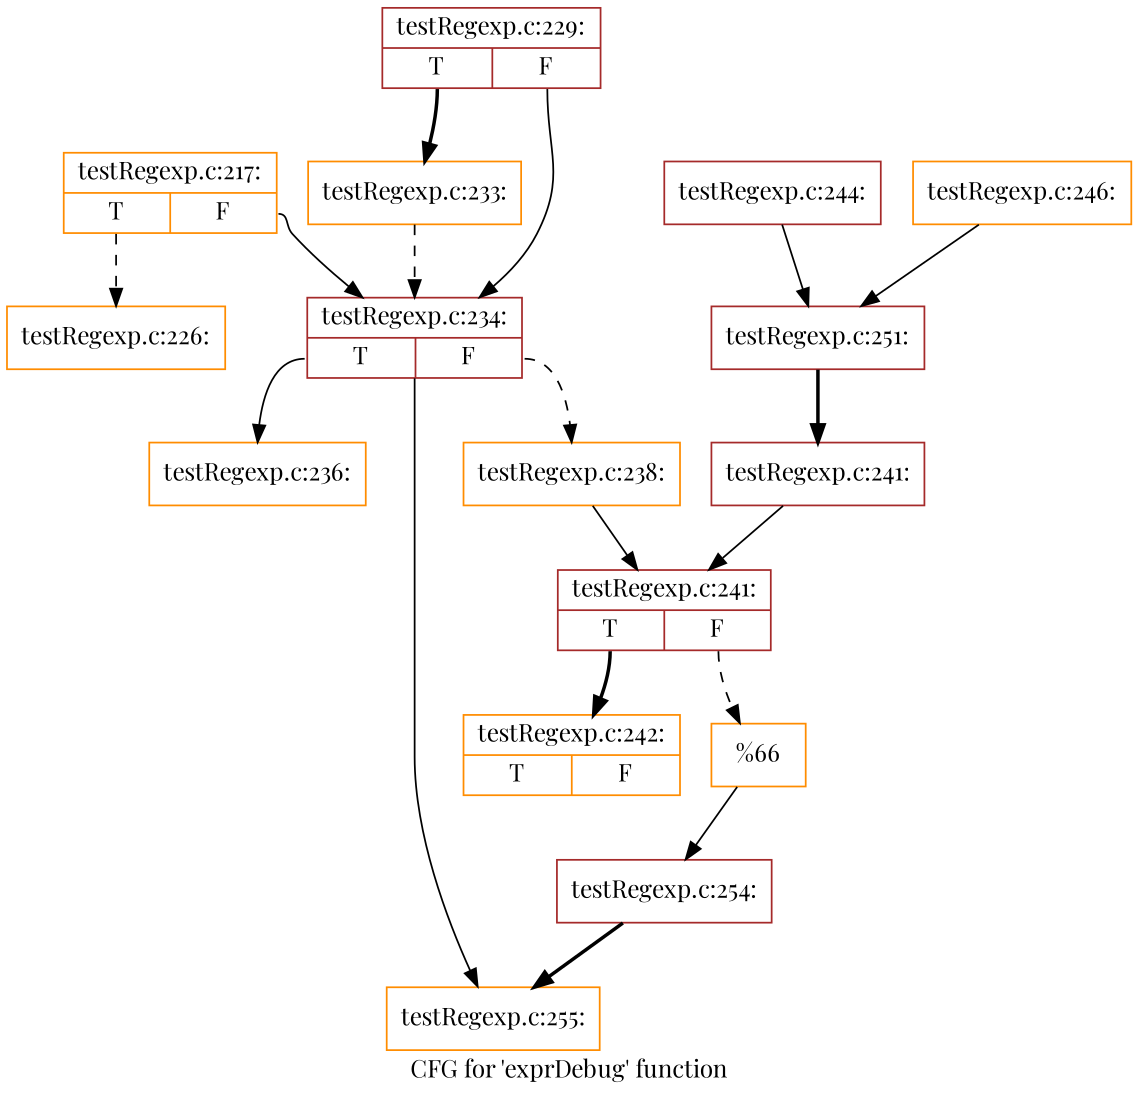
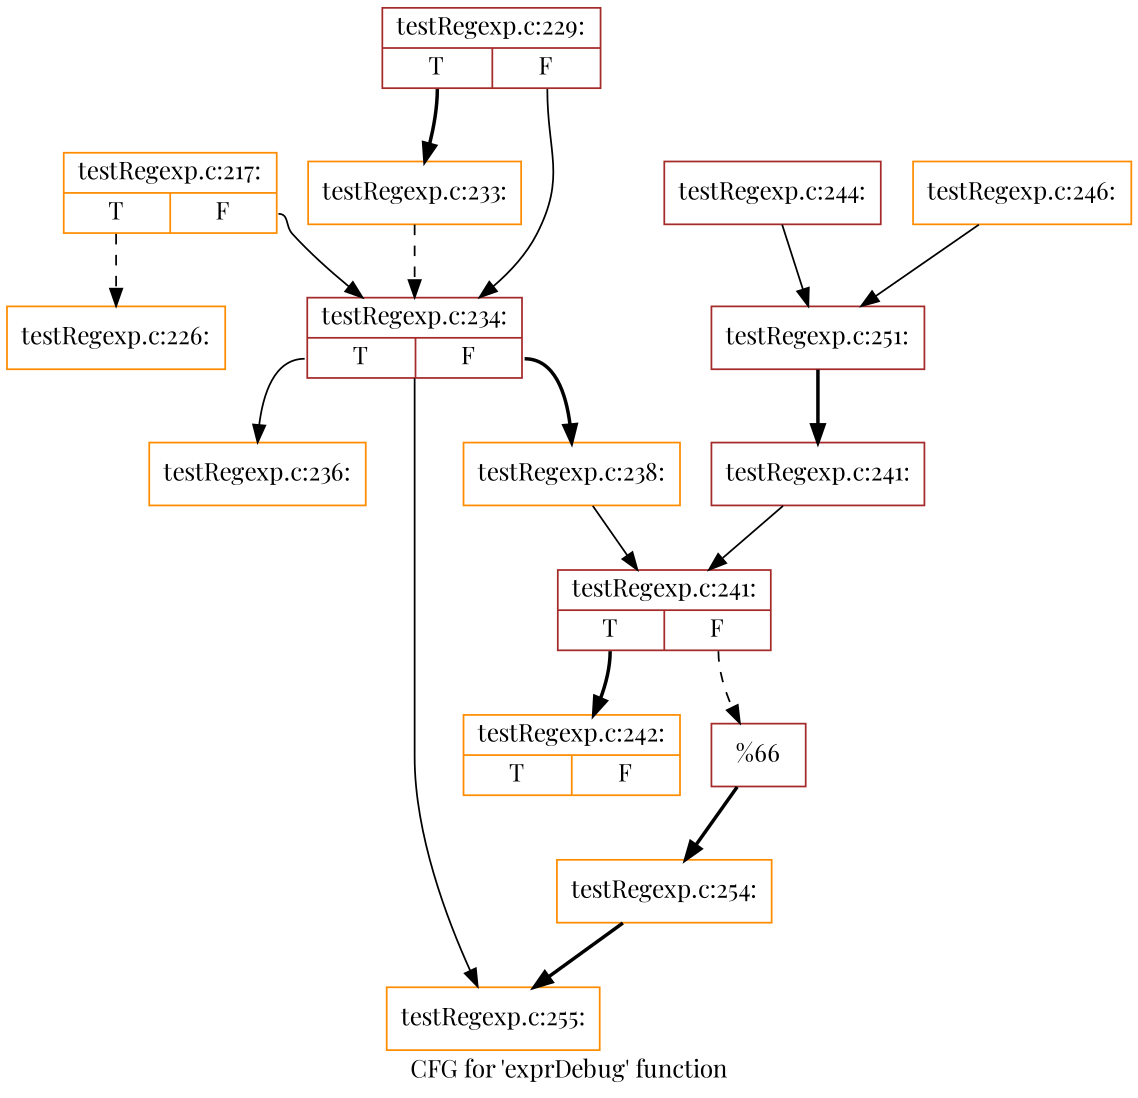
edge "testRegexp.c:234:" -> "testRegexp.c:238:": style dashed -> bold
node "%66": color darkorange -> brown
edge "%66" -> "testRegexp.c:254:": style solid -> bold
node "testRegexp.c:254:": color brown -> darkorange
